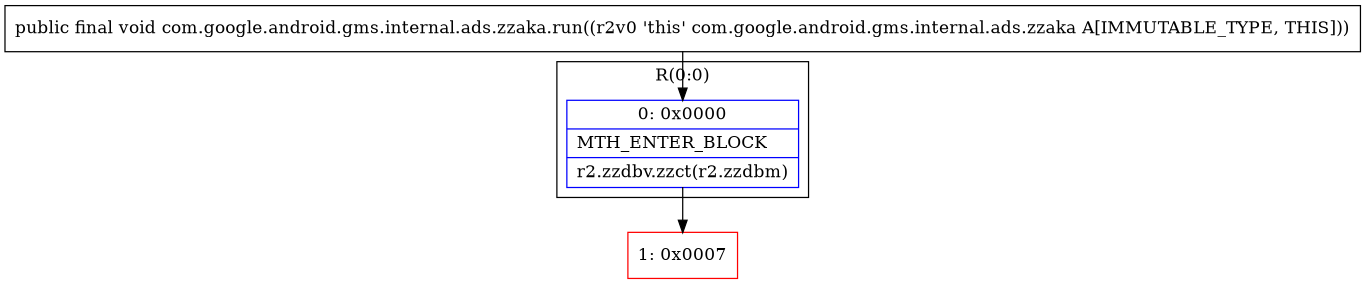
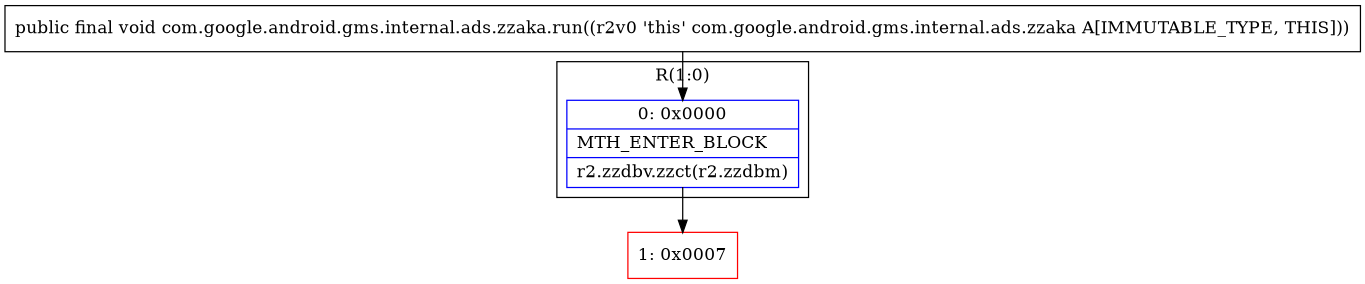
cluster "R(0:0)": label "R(0:0)" -> "R(1:0)"
